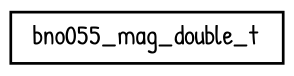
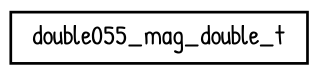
node "bno055_mag_double_t": label "bno055_mag_double_t" -> "double055_mag_double_t"
